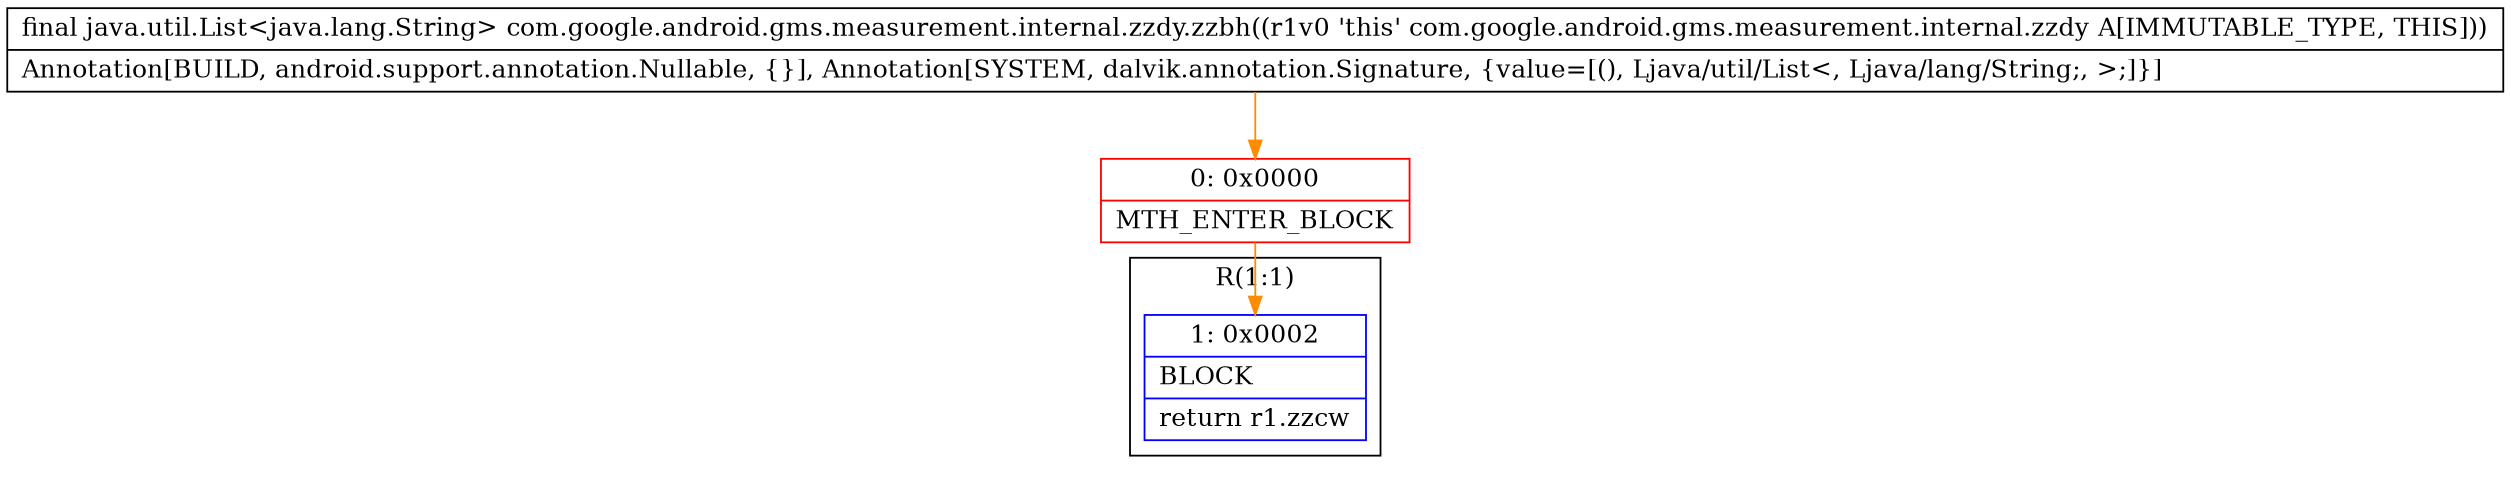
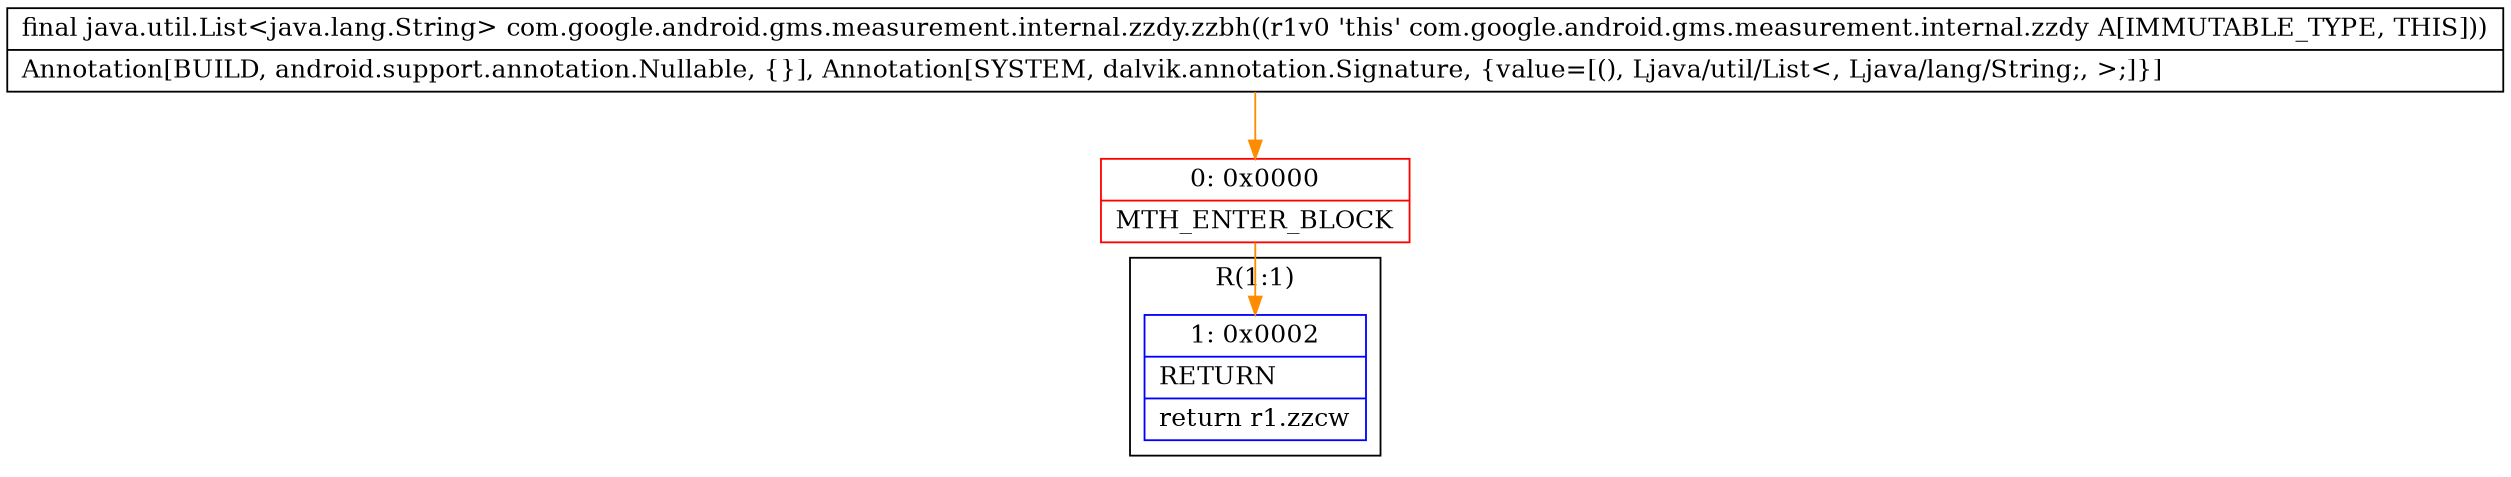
node "1: 0x0002": text "BLOCK" -> "RETURN"
